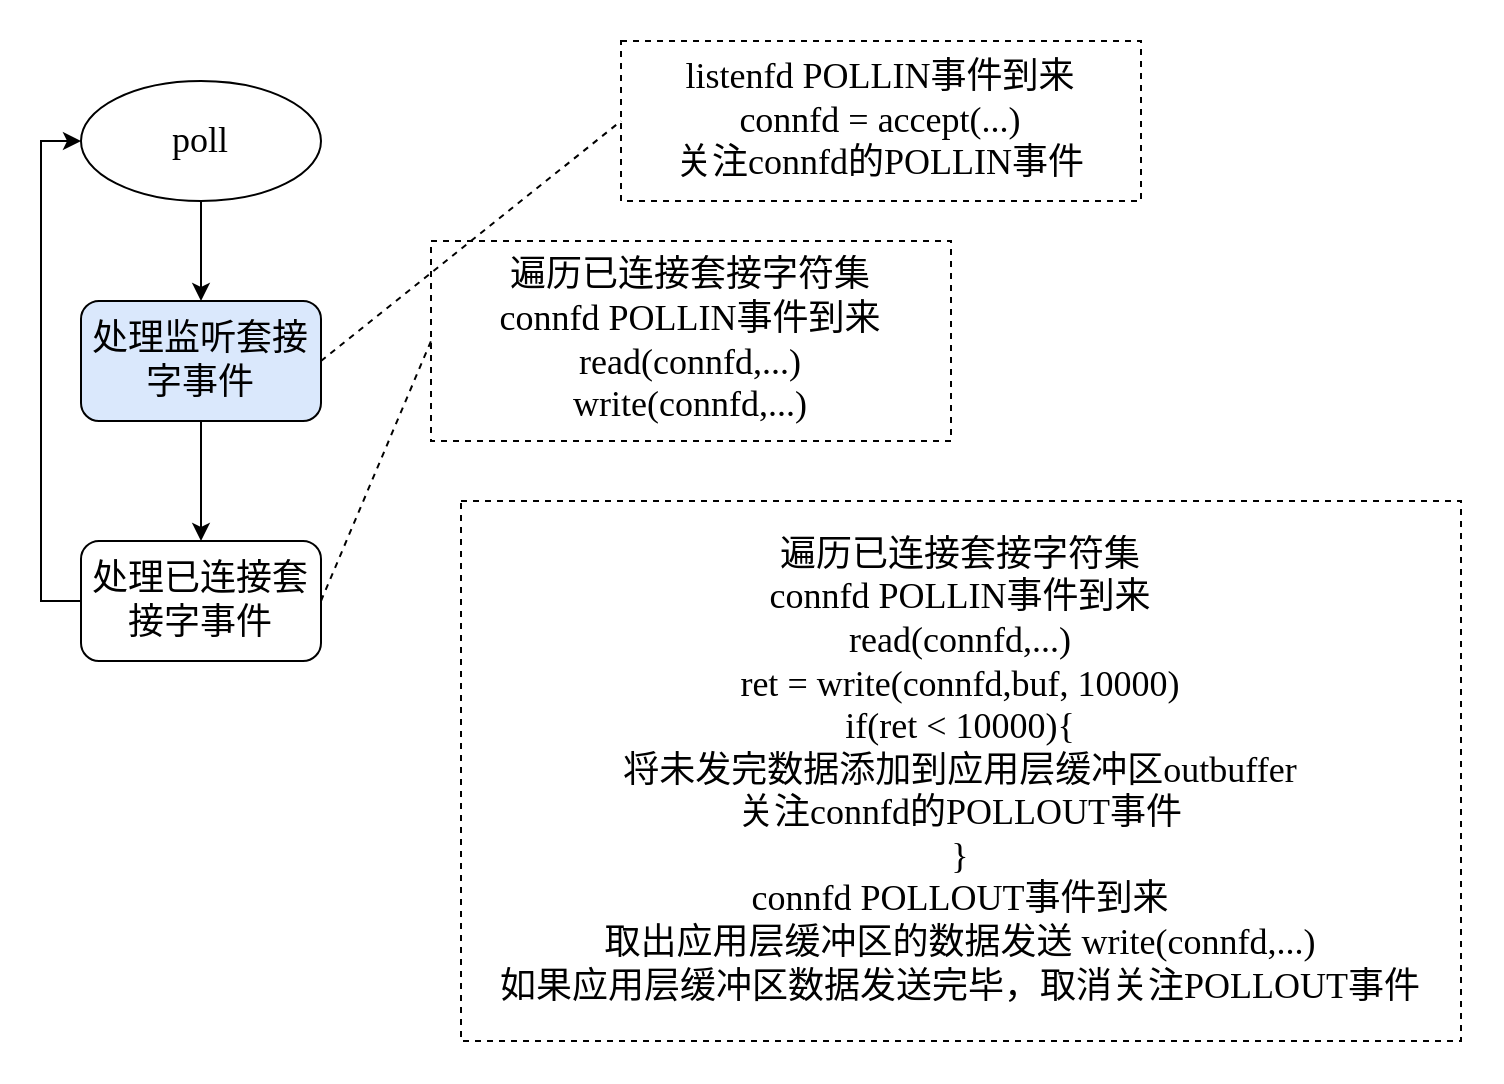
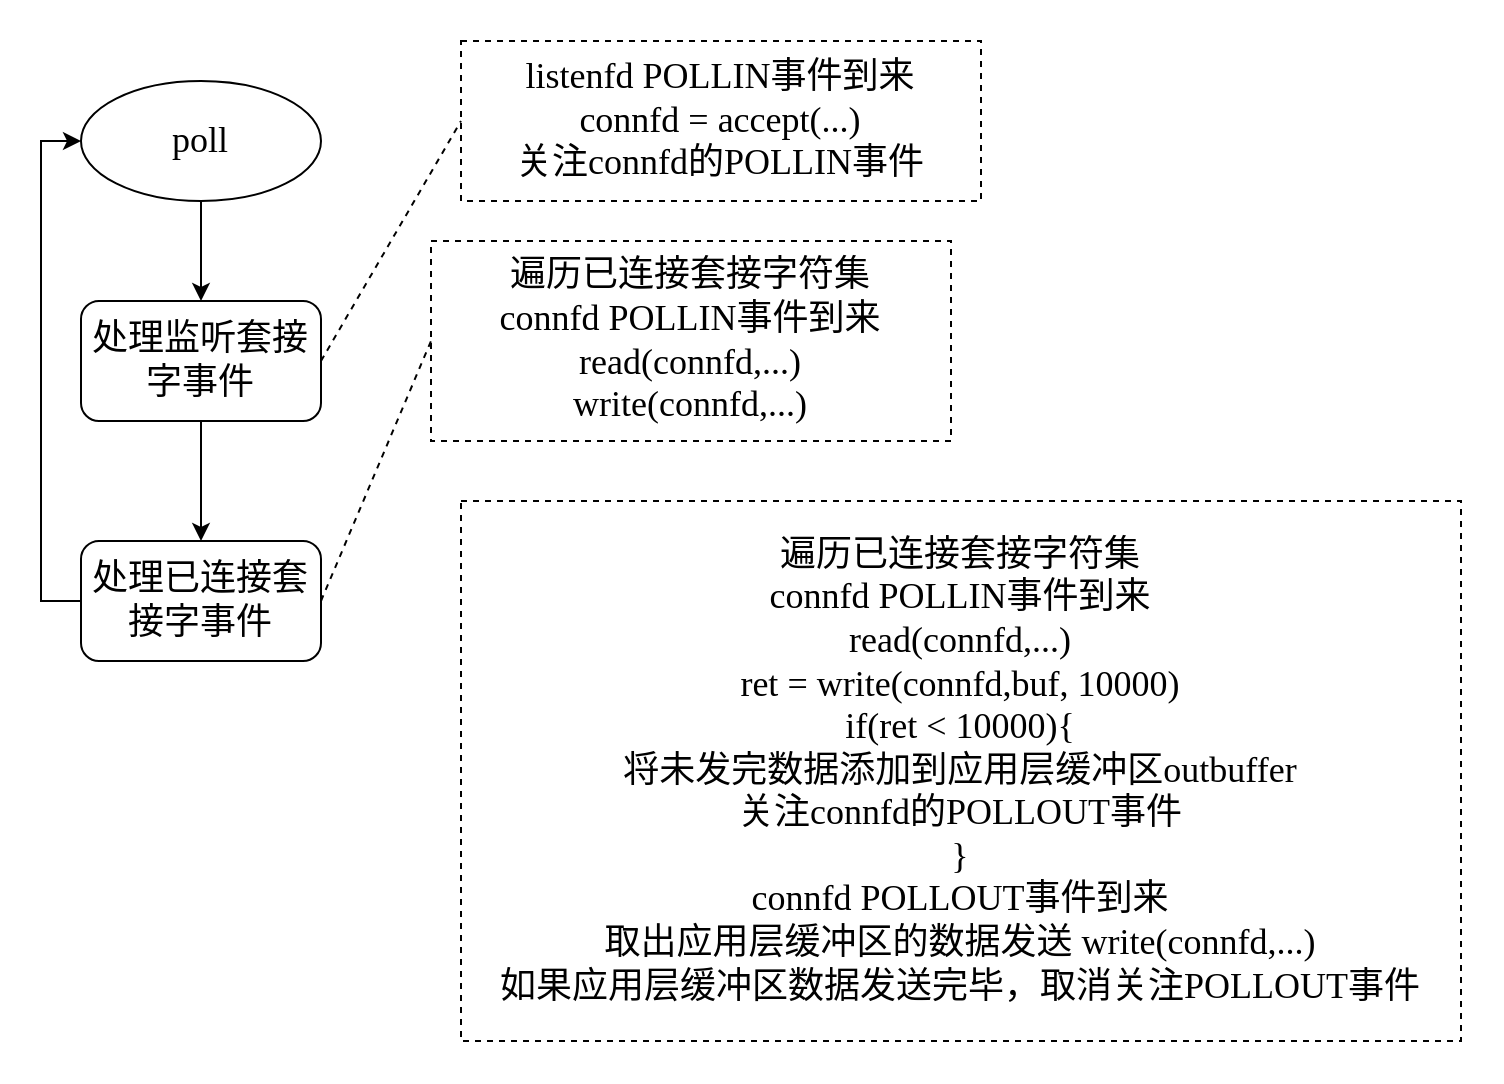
node "listenfd POLLIN事件到来 connfd = accept(...) 关注connfd的POLLIN事件": moved (881, 121) -> (721, 121)
node "处理监听套接字事件": fillcolor #dae8fc -> #ffffff
